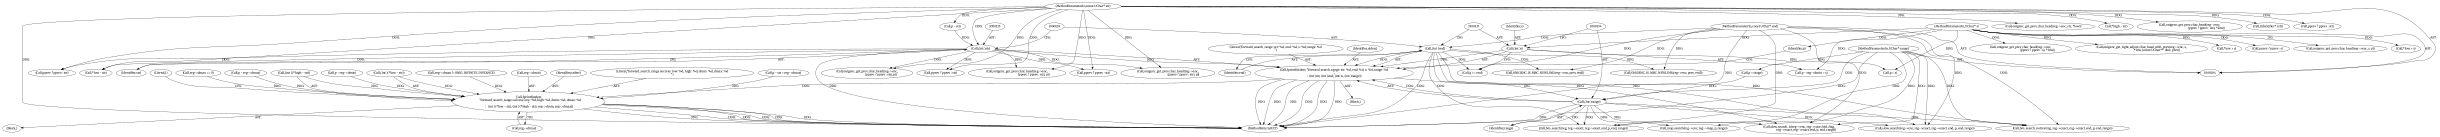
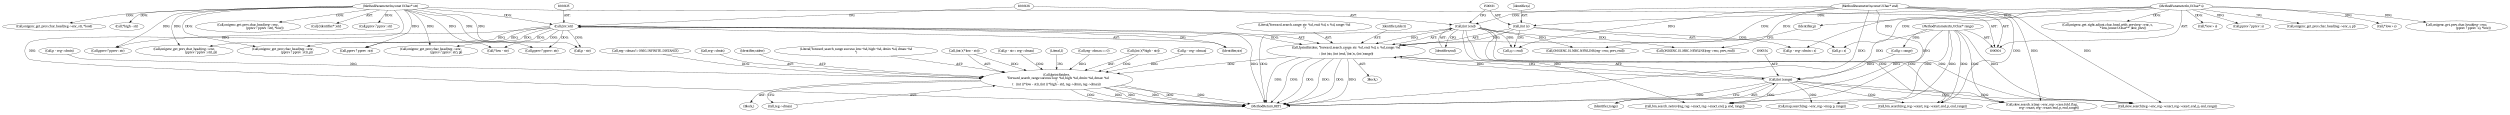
edge "(MethodParameterIn,const UChar* str)" -> "(Call,(Identifier* )str)": label "DDG: " -> "AST: "
edge "1000134" -> "(Call,(int )s)": removed, label "CFG:"
edge "(Call,p - str)" -> "(Call,(int )str)": reversed
